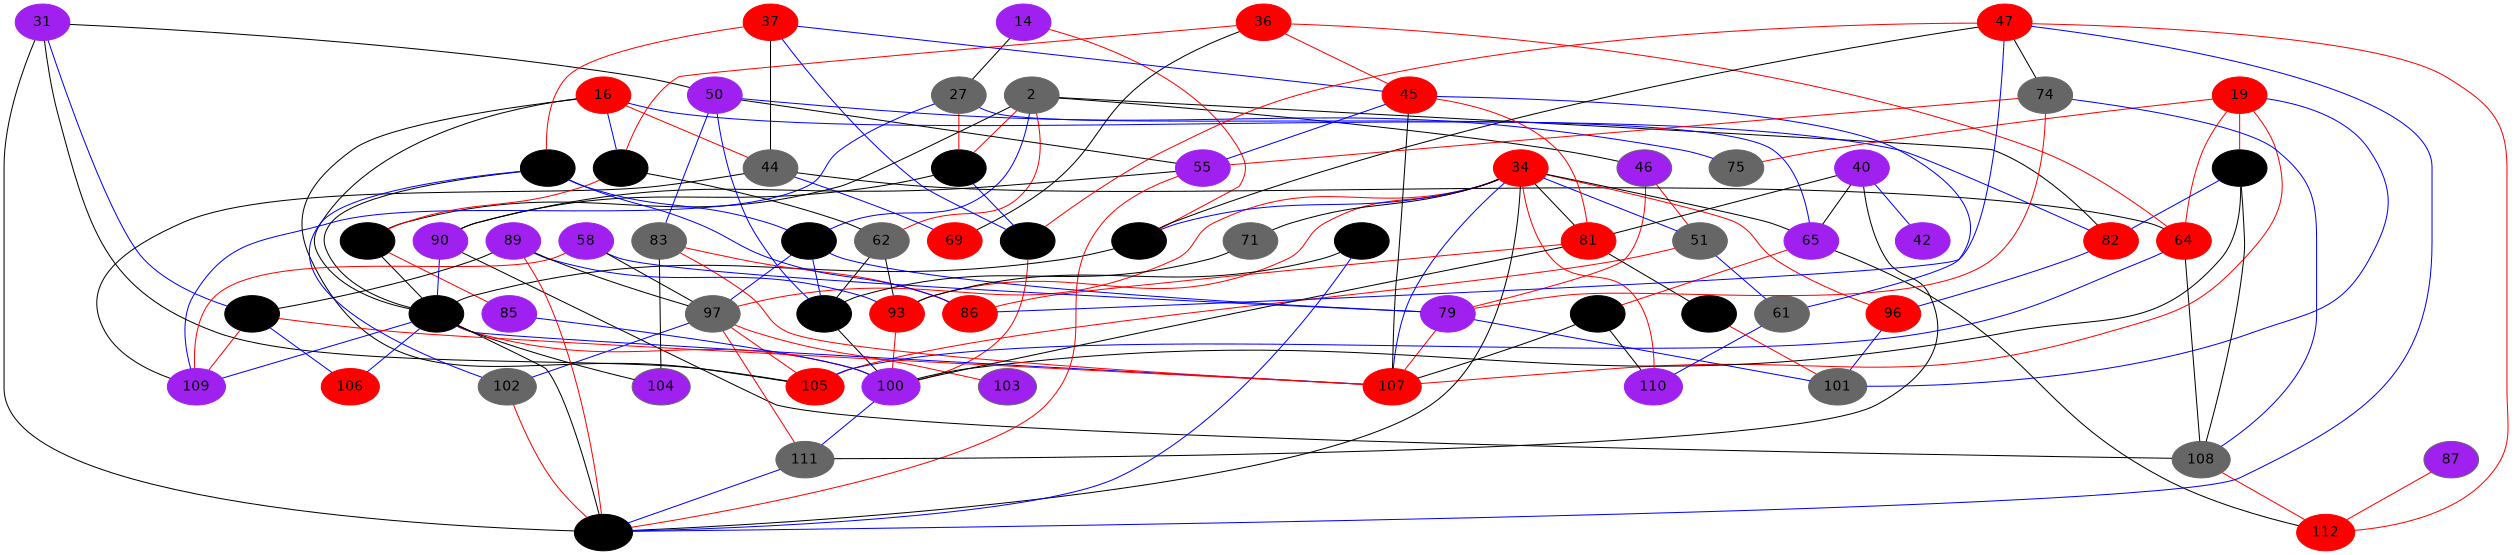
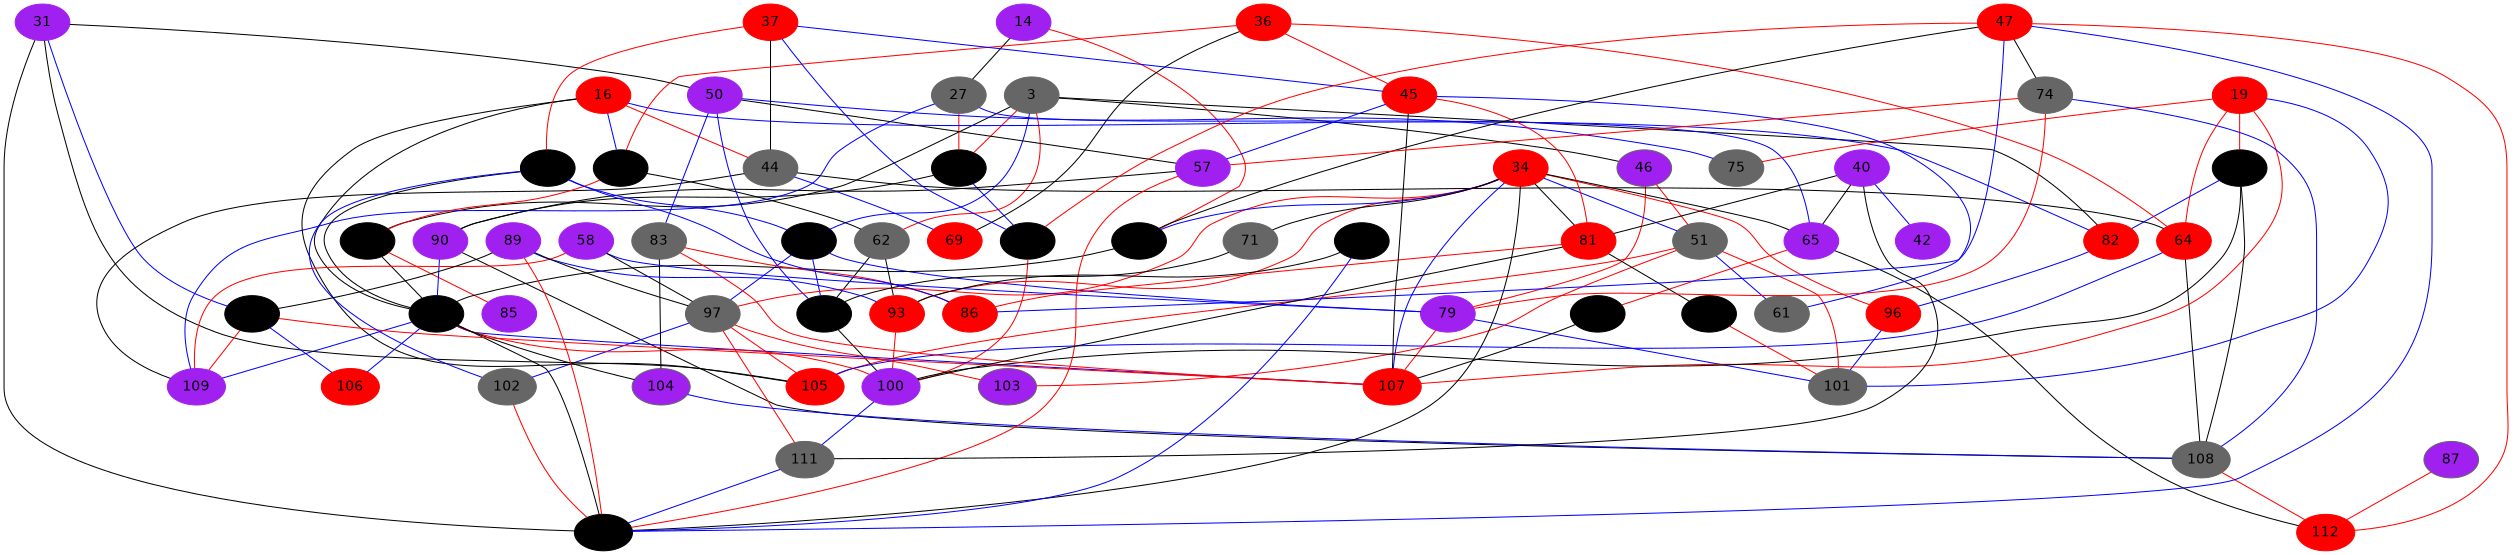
node "2": label "2" -> "3"
node "55": label "55" -> "57"
edge "51" -- "101": added
edge "85" -- "100": removed
edge "51" -- "103": added
node "110": removed
edge "104" -- "108": added
